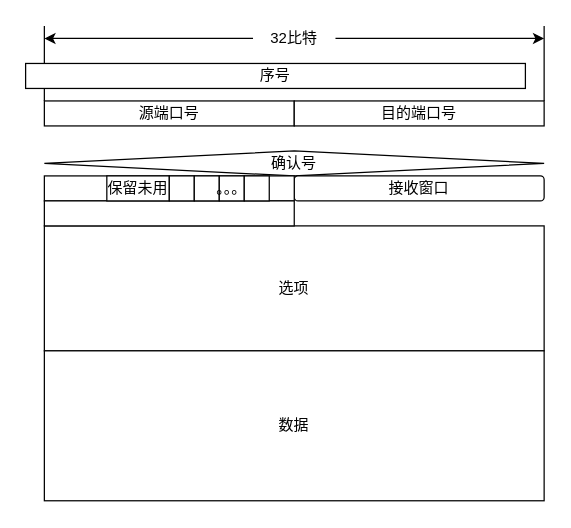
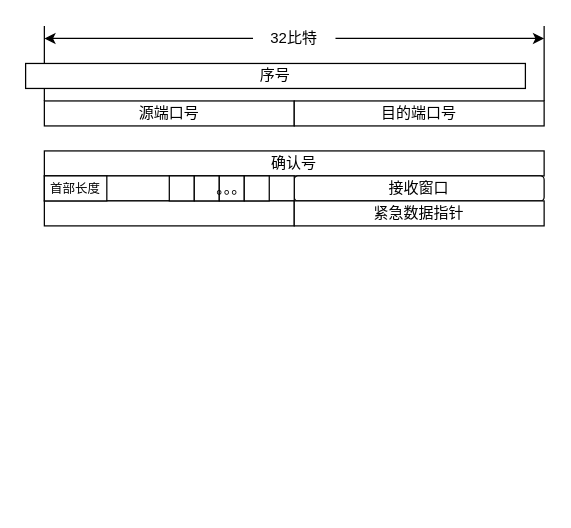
node "确认号": shape diamond -> rectangle
node "首部长度": added
node "保留未用": removed
node "紧急数据指针": added
node "选项": removed
node "数据": removed
